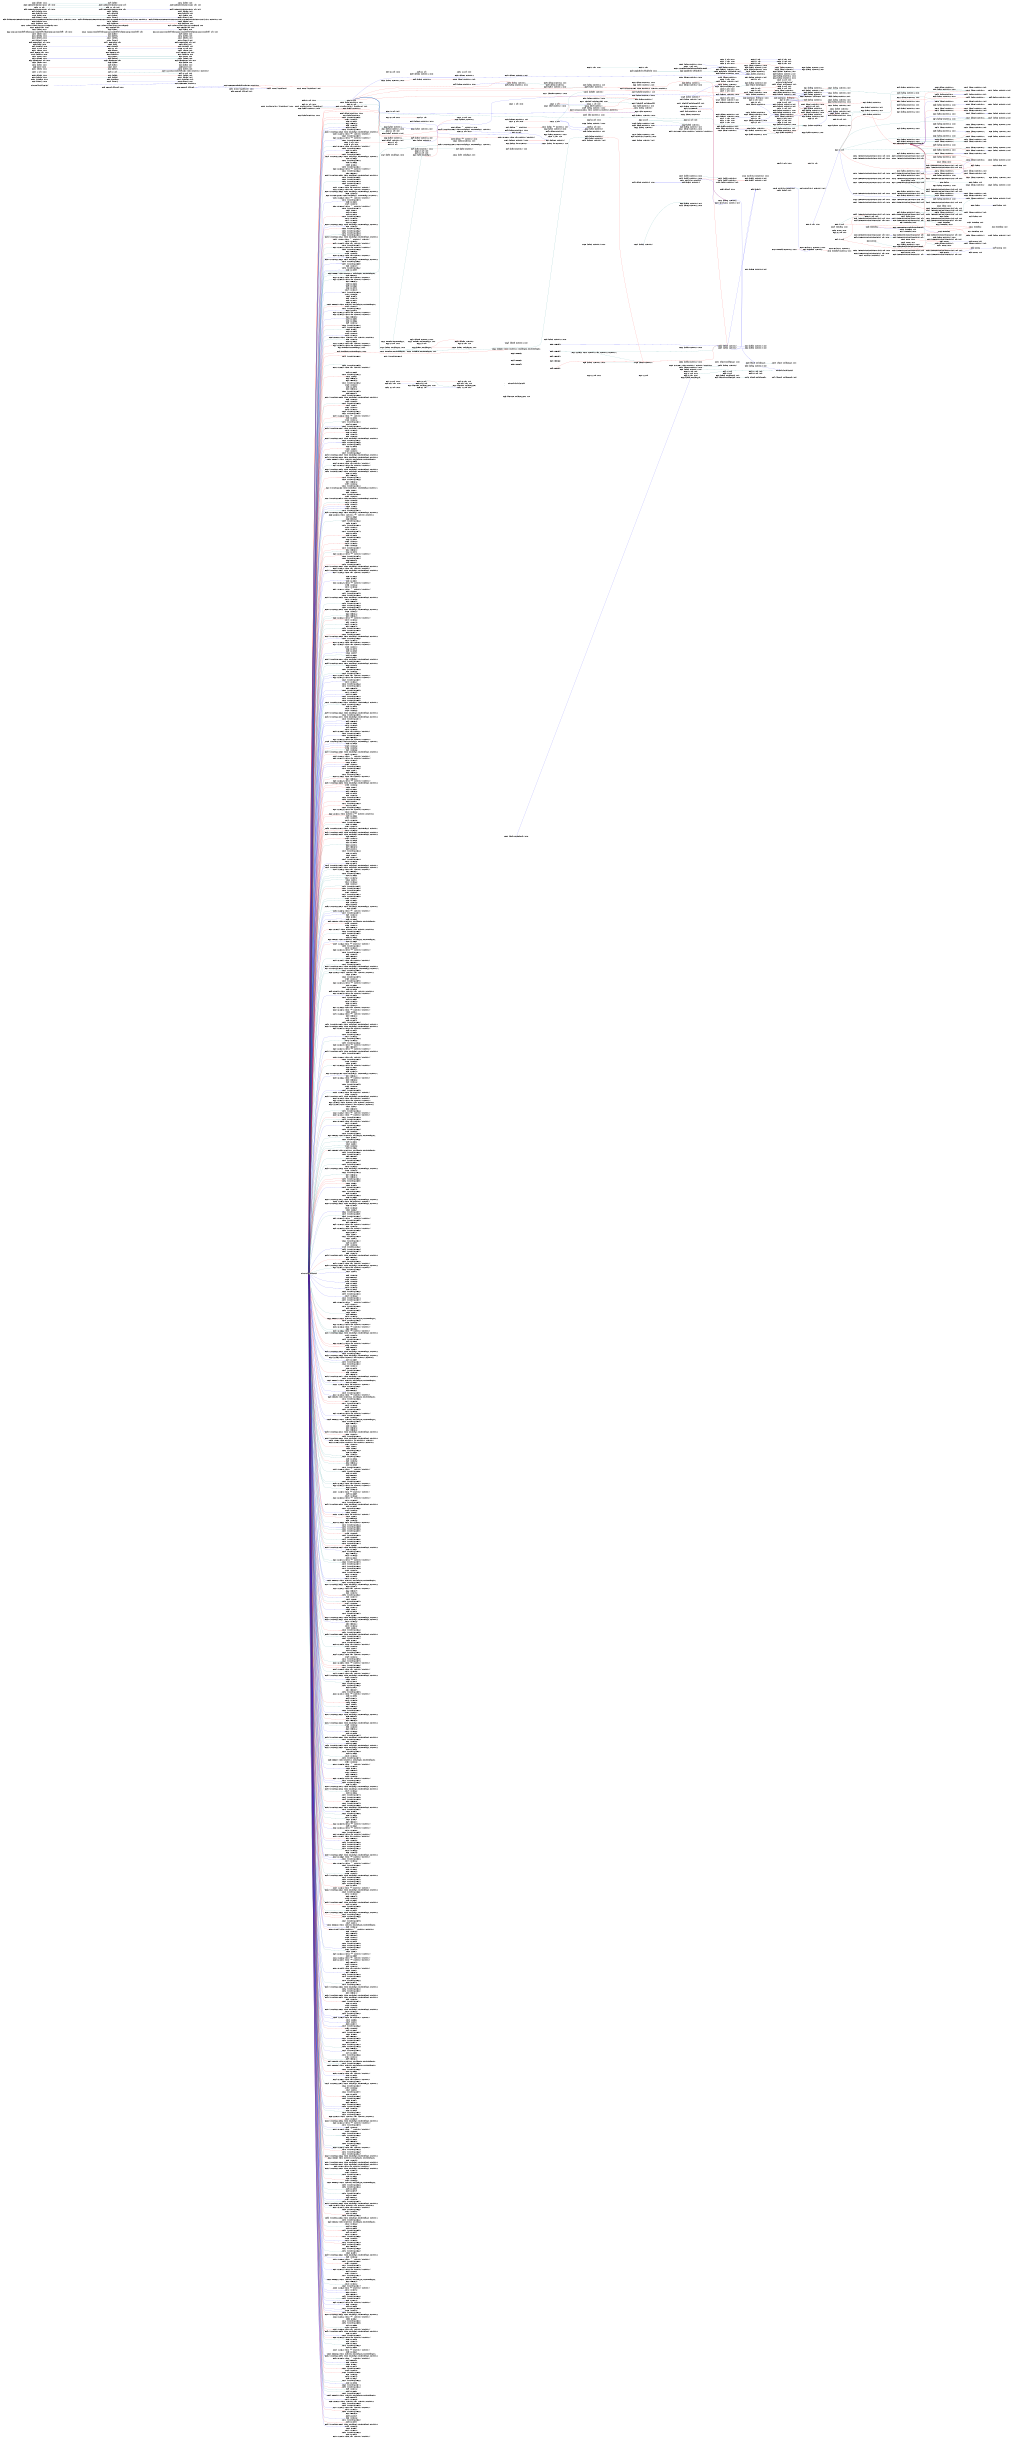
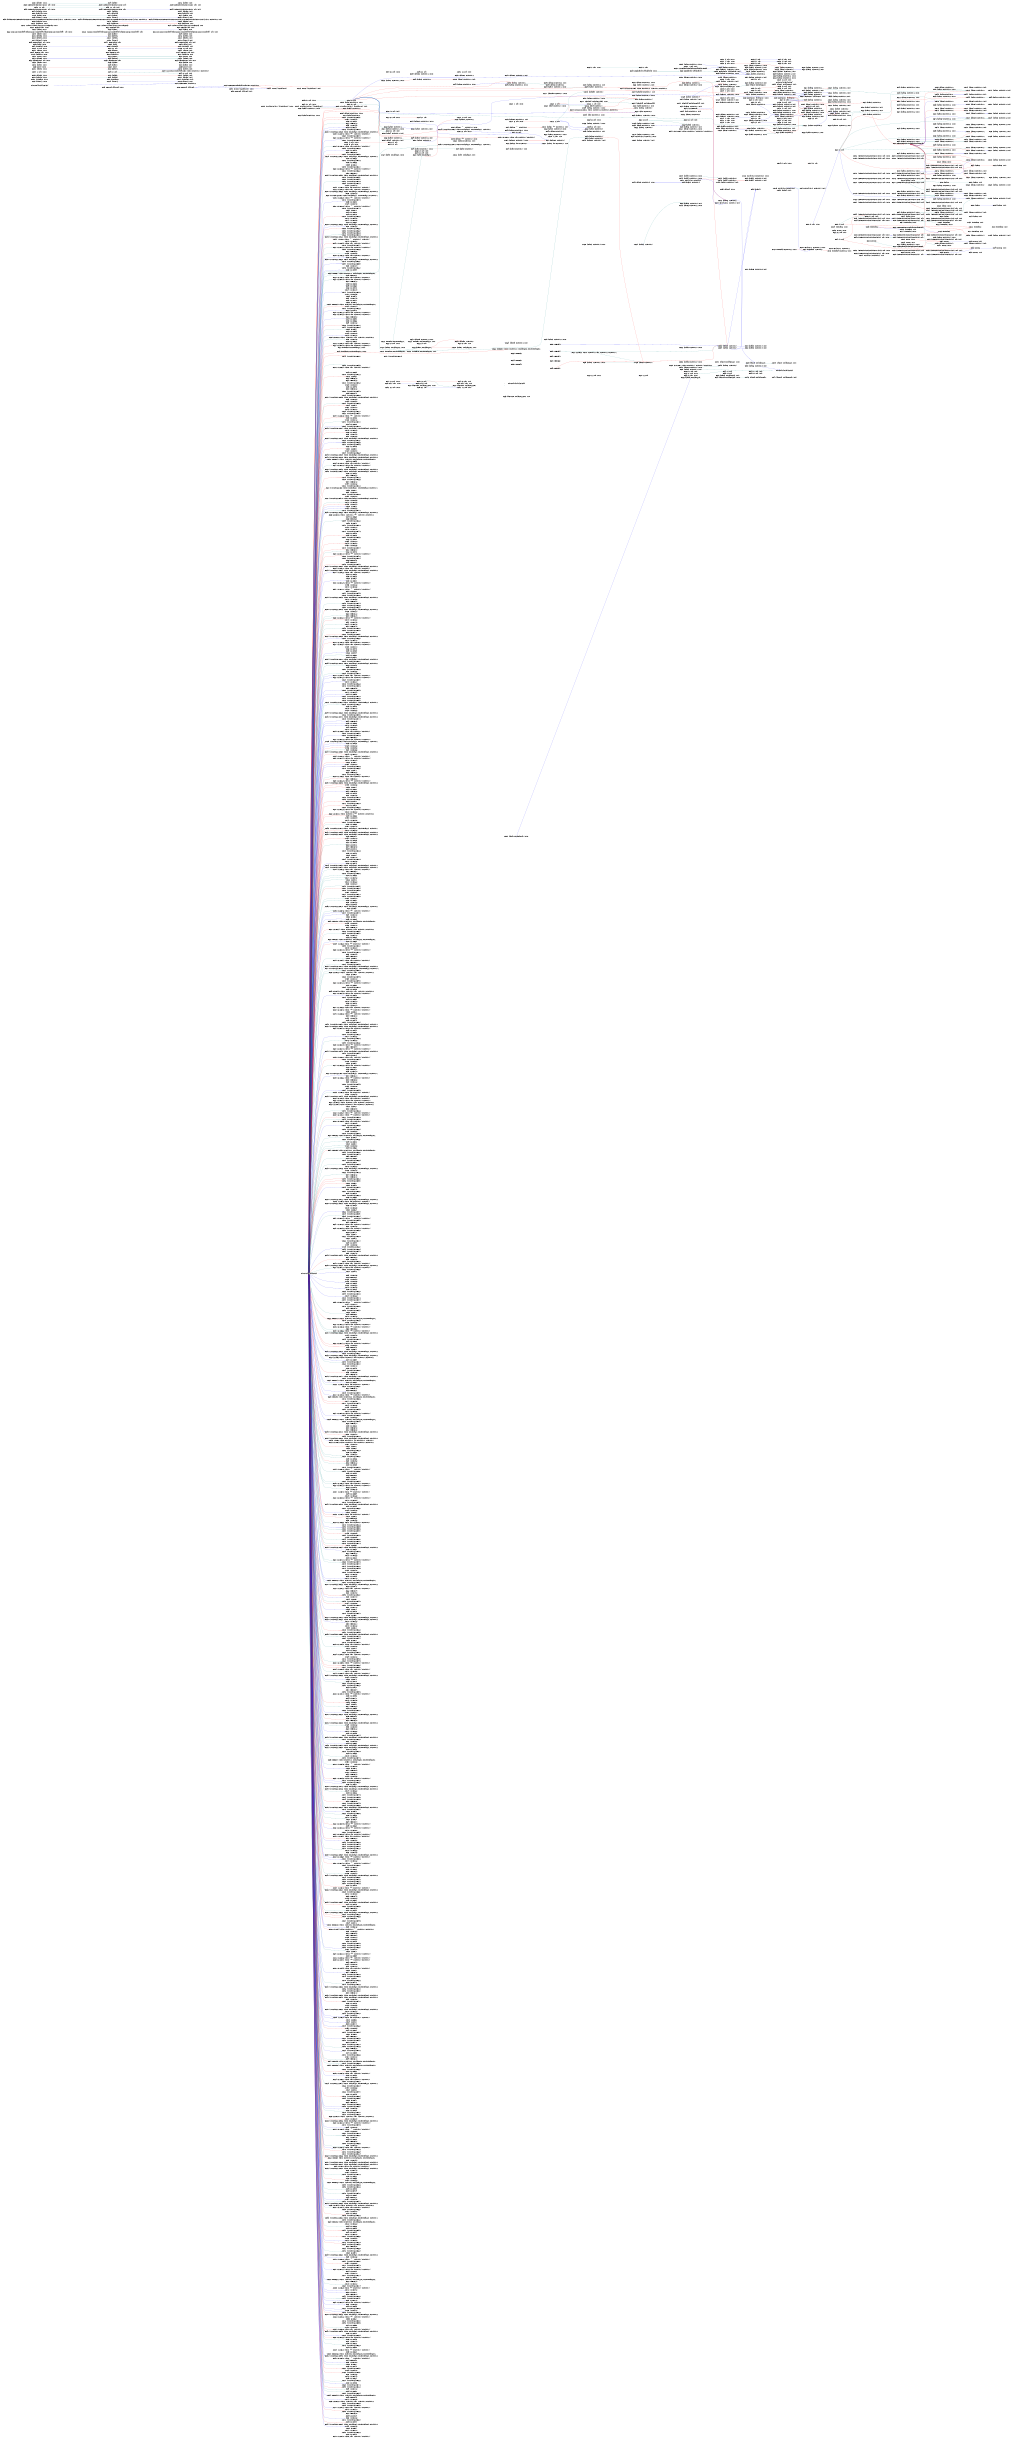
node "CE0x52de3d0": added
node "CE0x533e430": added
